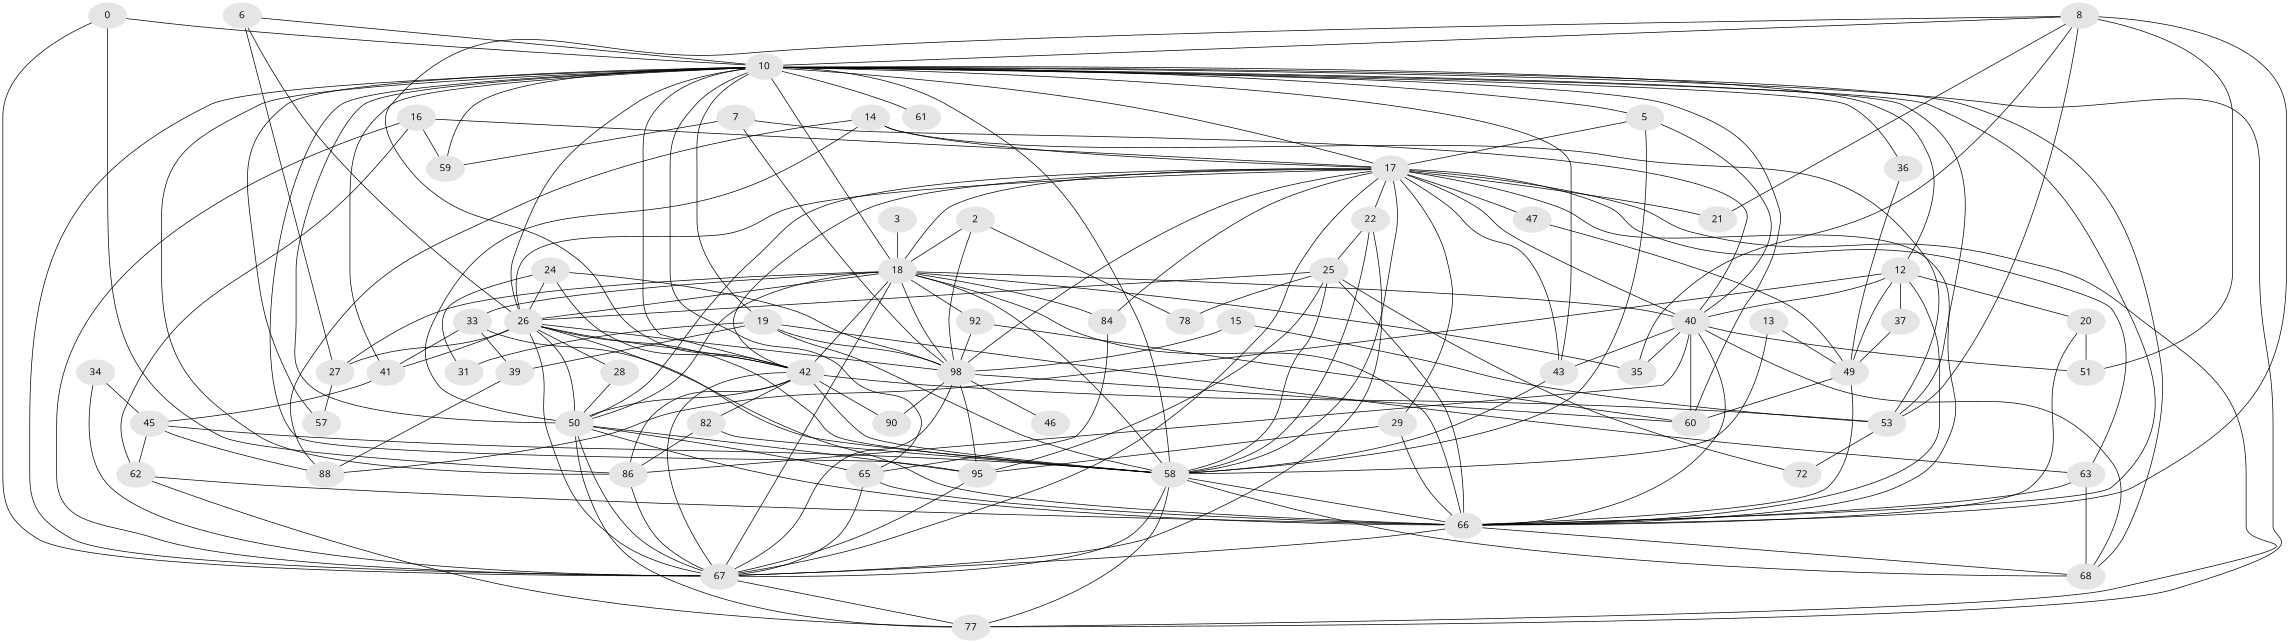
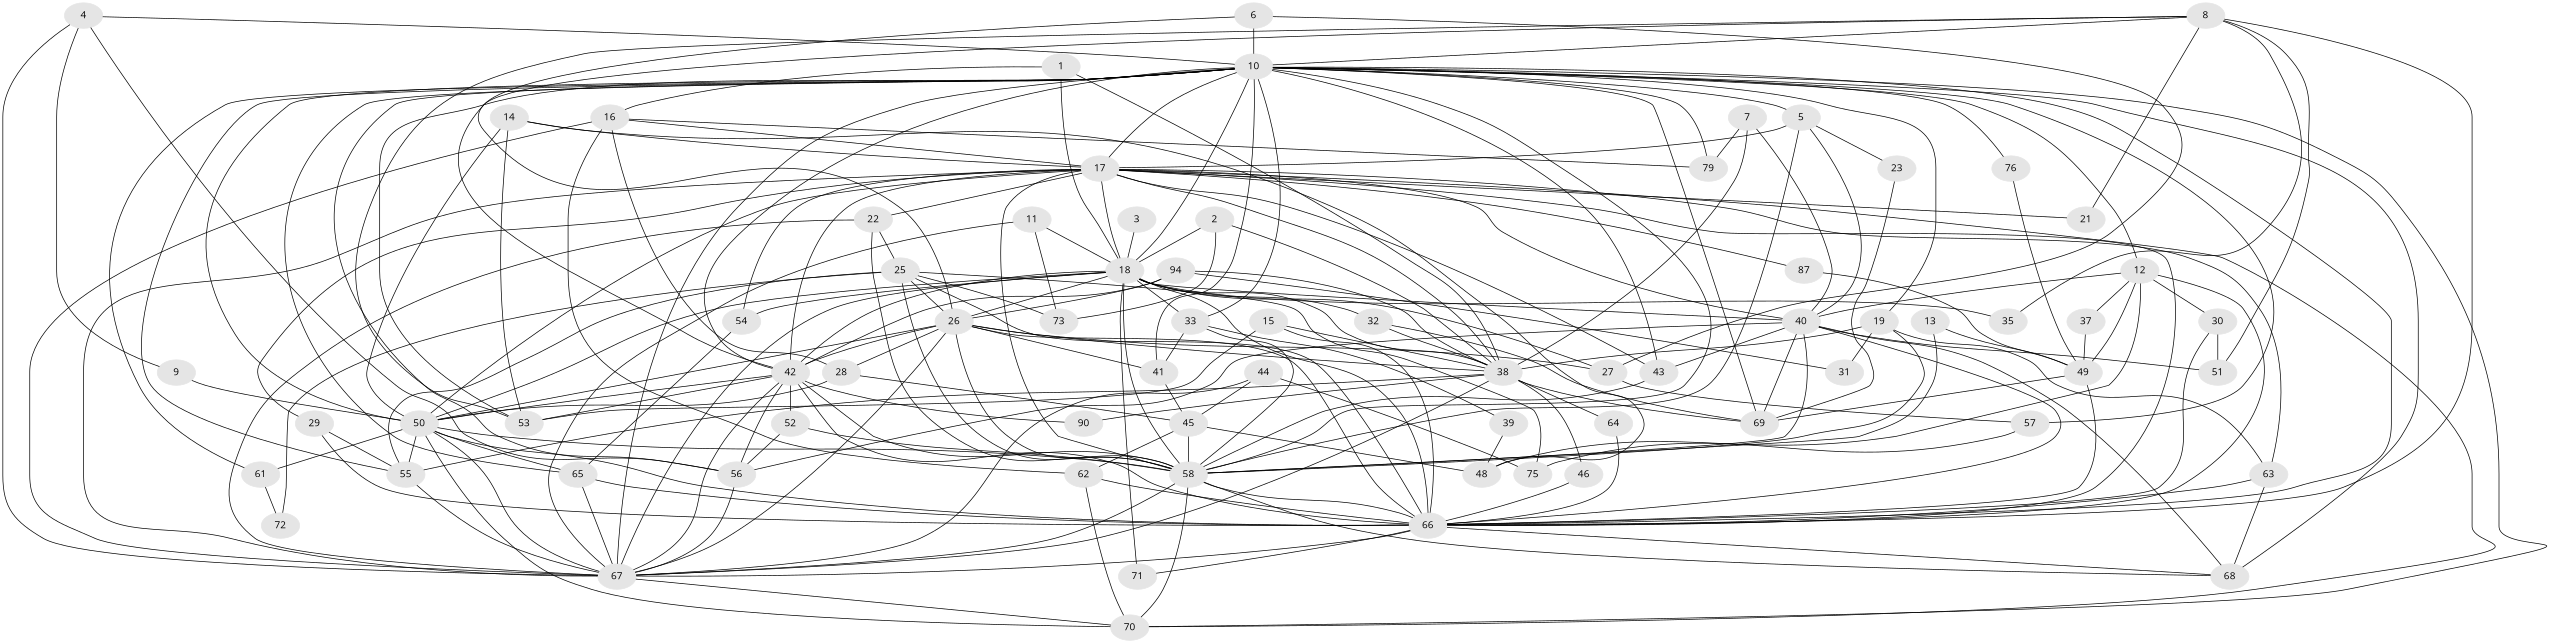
node "0": label "0" -> "4"
node "1": added
edge "10" -- "26": now "10" -- "33"
node "59": label "59" -> "79"
node "23": added
node "36": label "36" -> "76"
edge "17" -- "26": removed
node "11": added
node "47": label "47" -> "87"
node "24": label "24" -> "94"
edge "16" -- "28": added
node "92": label "92" -> "32"
node "84": label "84" -> "54"
node "78": label "78" -> "73"
node "20": label "20" -> "30"
edge "40" -- "35": now "40" -- "58"
edge "19" -- "39": removed
node "34": label "34" -> "44"
node "9": added
node "98": label "98" -> "38"
edge "28" -- "45": added
edge "15" -- "66": added
node "82": label "82" -> "52"
node "64": added
node "60": label "60" -> "69"
edge "53" -- "72": now "61" -- "72"
edge "50" -- "61": added
edge "50" -- "58": added
node "88": label "88" -> "48"
node "86": label "86" -> "56"
node "95": label "95" -> "55"
node "75": added
edge "42" -- "66": added
edge "46" -- "66": added
node "71": added
node "77": label "77" -> "70"
